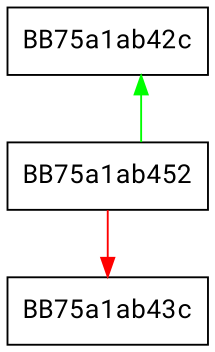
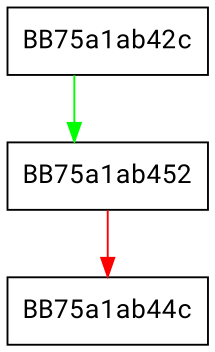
edge "BB75a1ab452" -> "BB75a1ab42c": reversed
node "BB75a1ab43c": label "BB75a1ab43c" -> "BB75a1ab44c"
